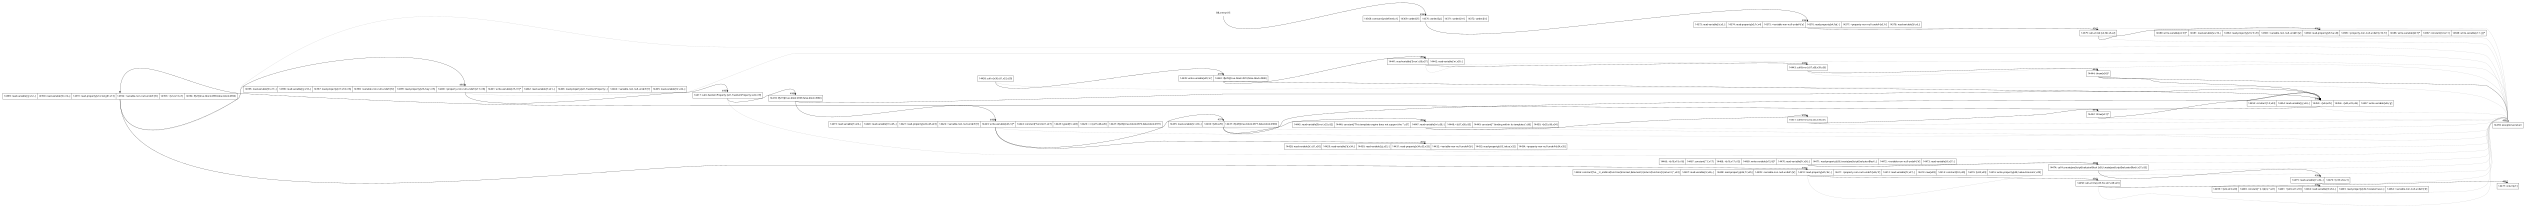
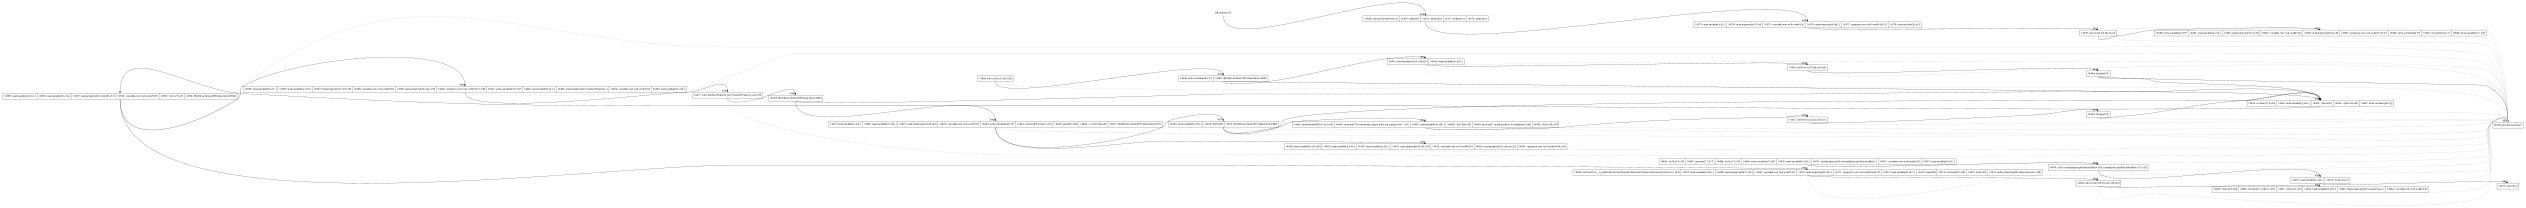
node "BB_entry415": label "BB_entry415" -> "BB_ambtns415"
